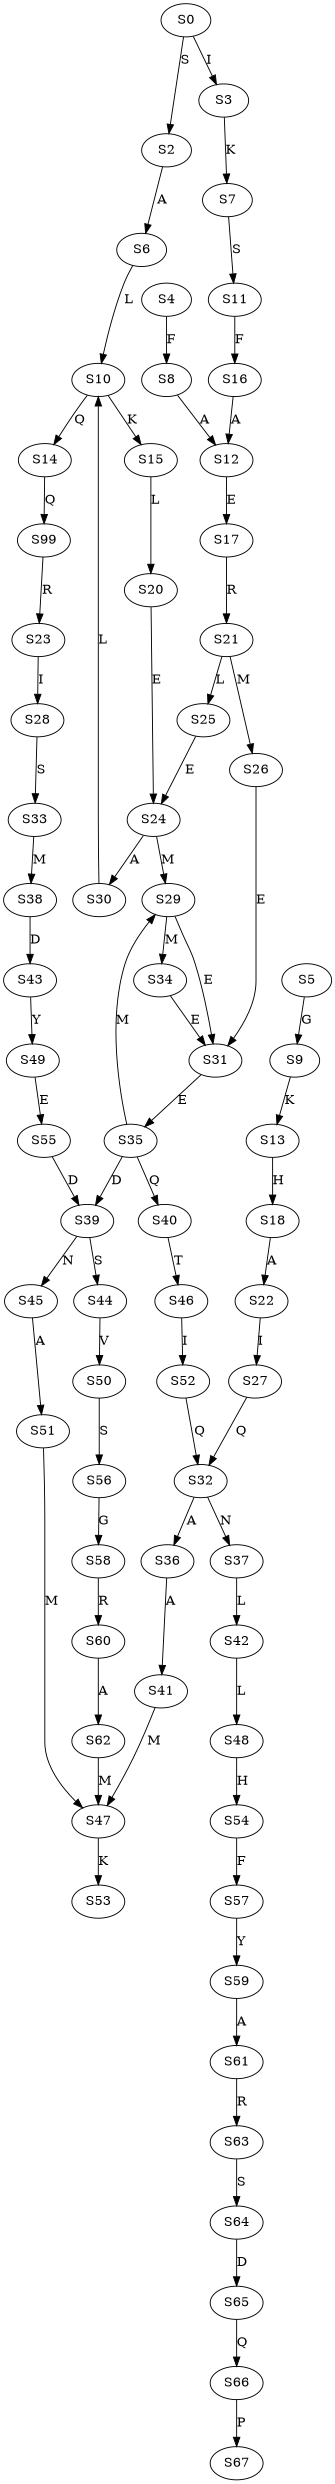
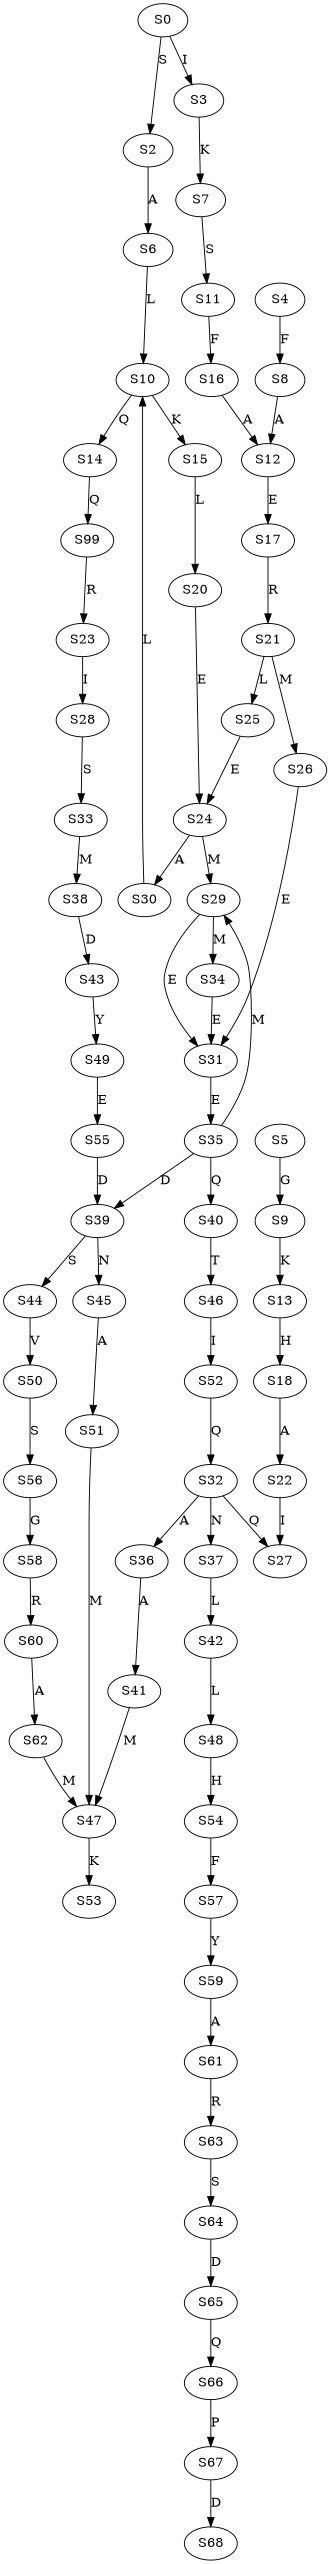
edge "S27" -> "S32": reversed
node "S68": added
